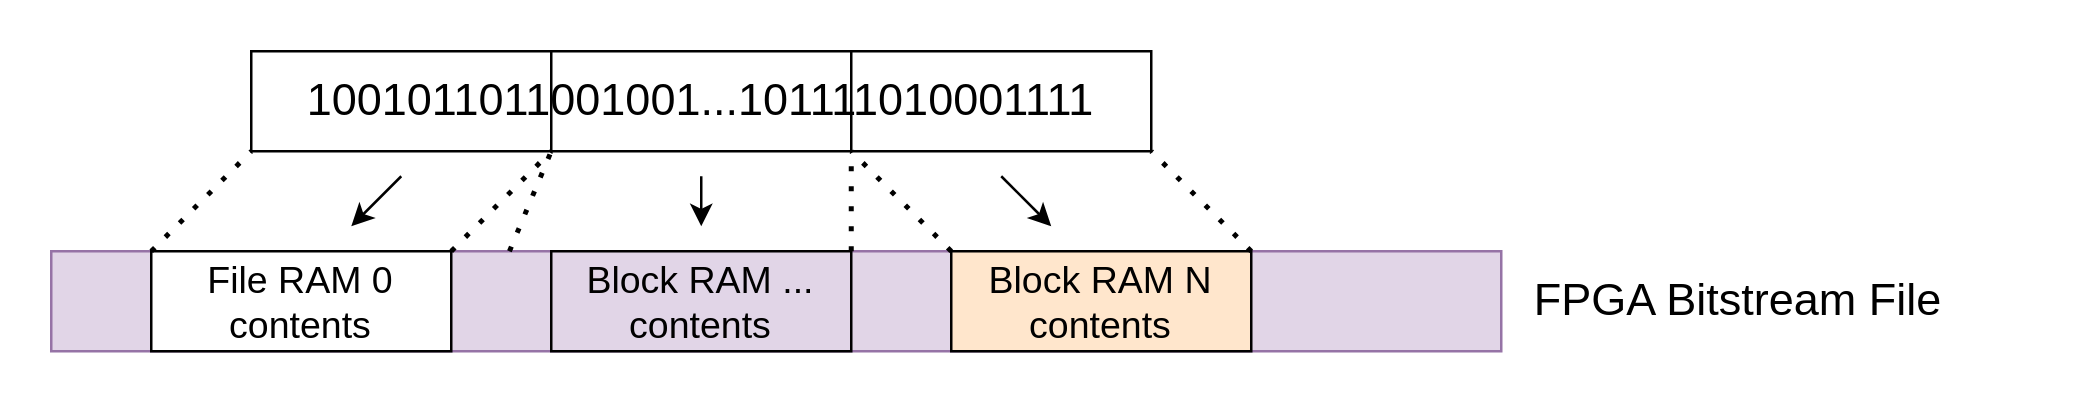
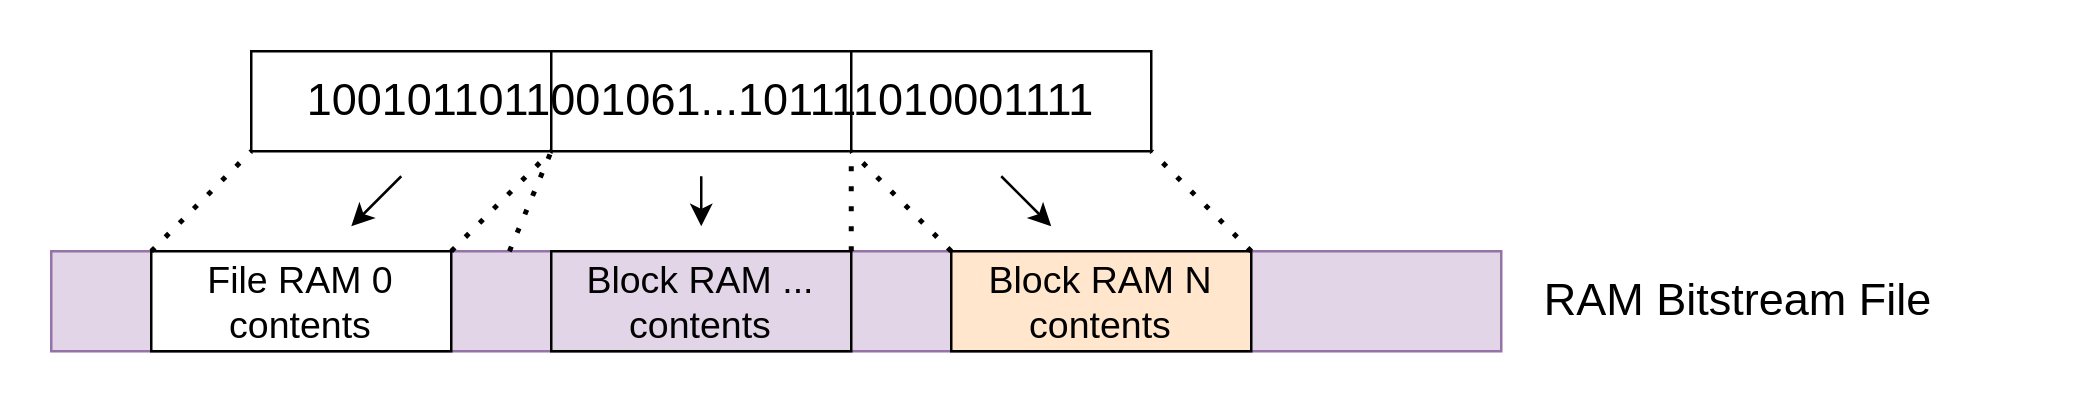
node "1001011011001001...101111010001111": label "1001011011001001...101111010001111" -> "1001011011001061...101111010001111"
node "FPGA Bitstream File": label "FPGA Bitstream File" -> "RAM Bitstream File"
